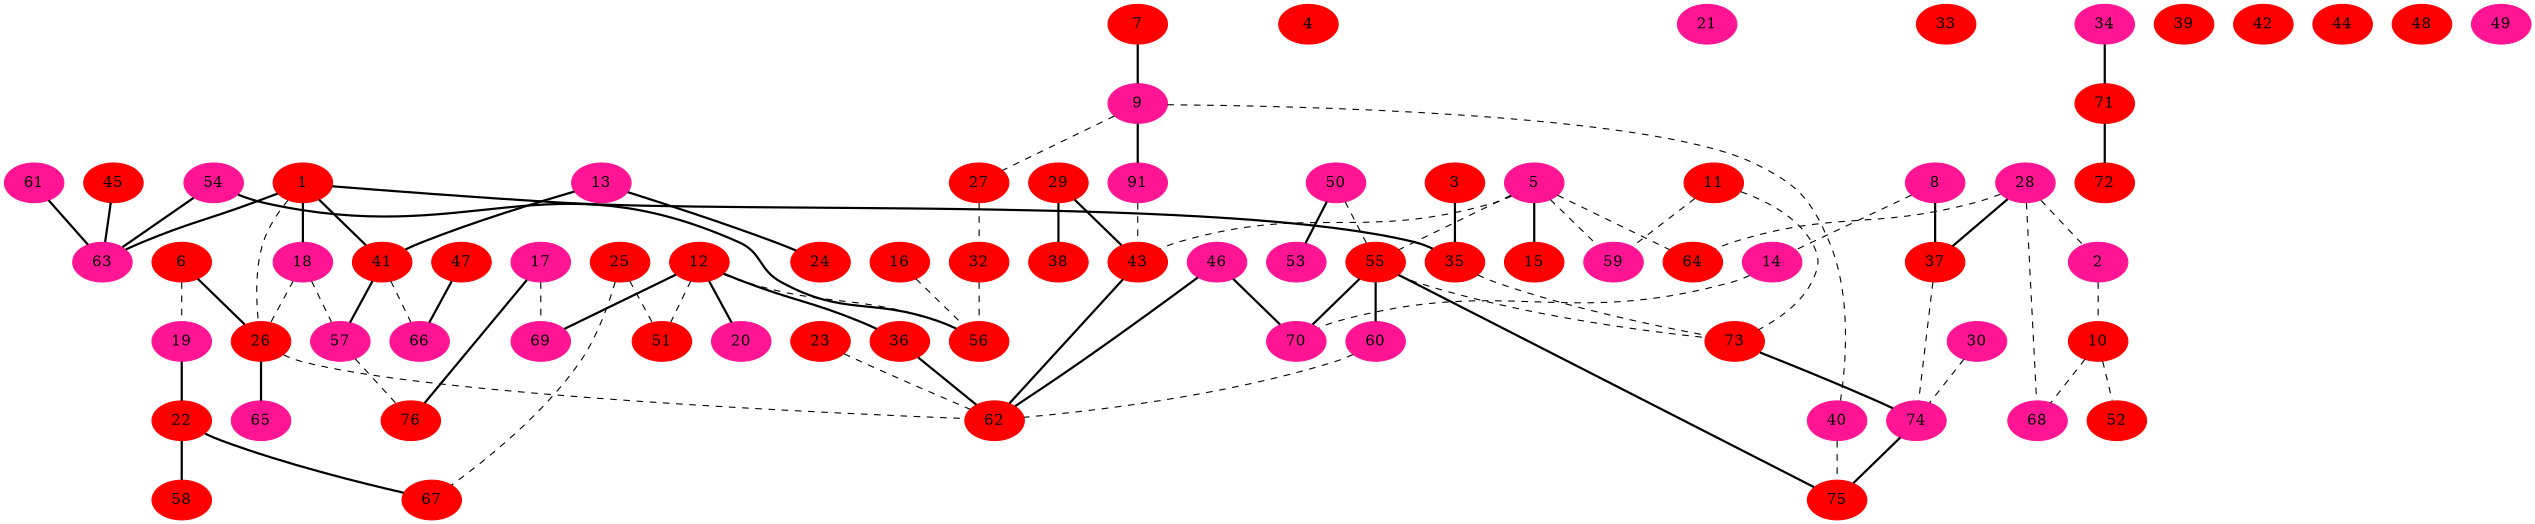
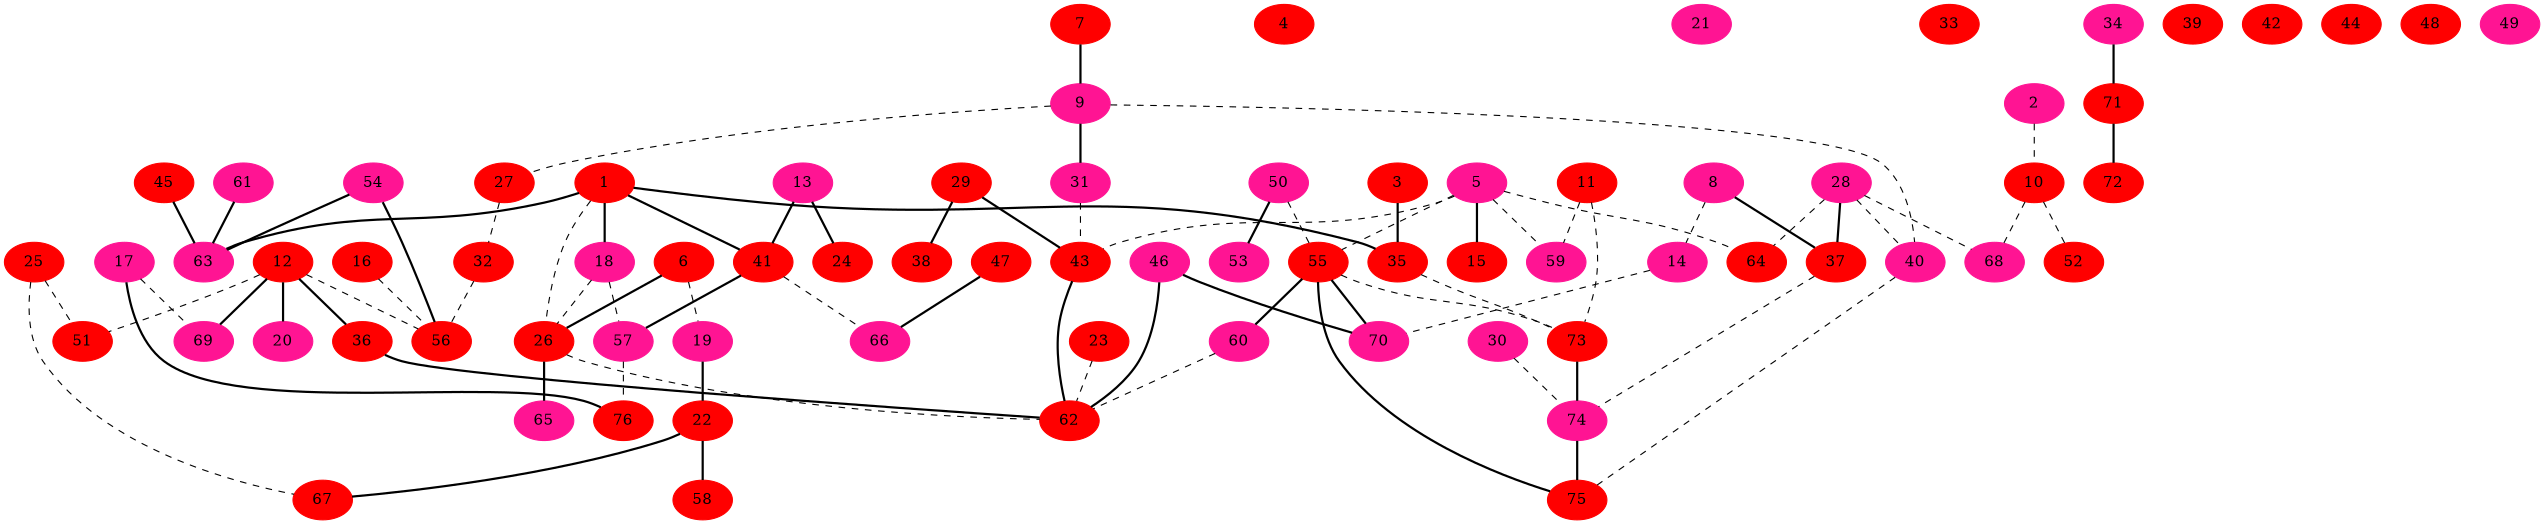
node "91": label "91" -> "31"
edge "28" -- "2": now "28" -- "40"
